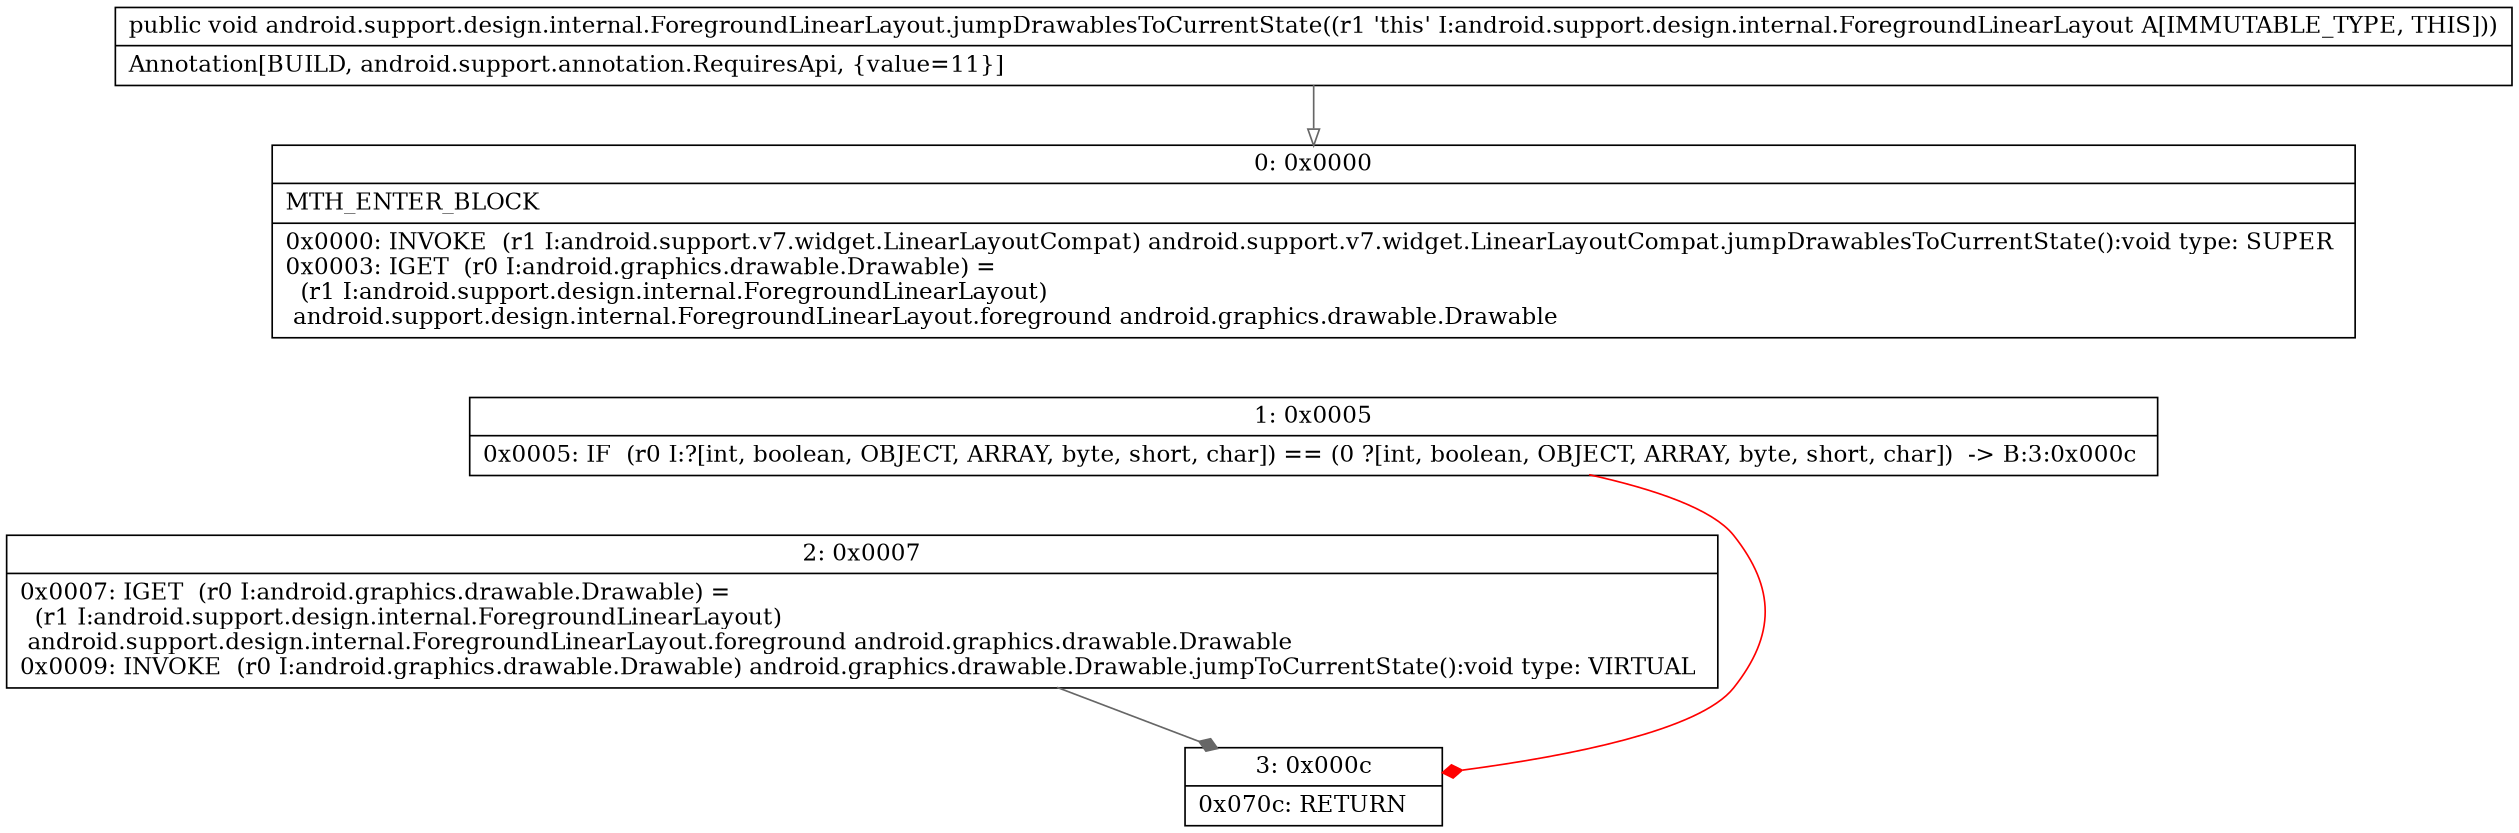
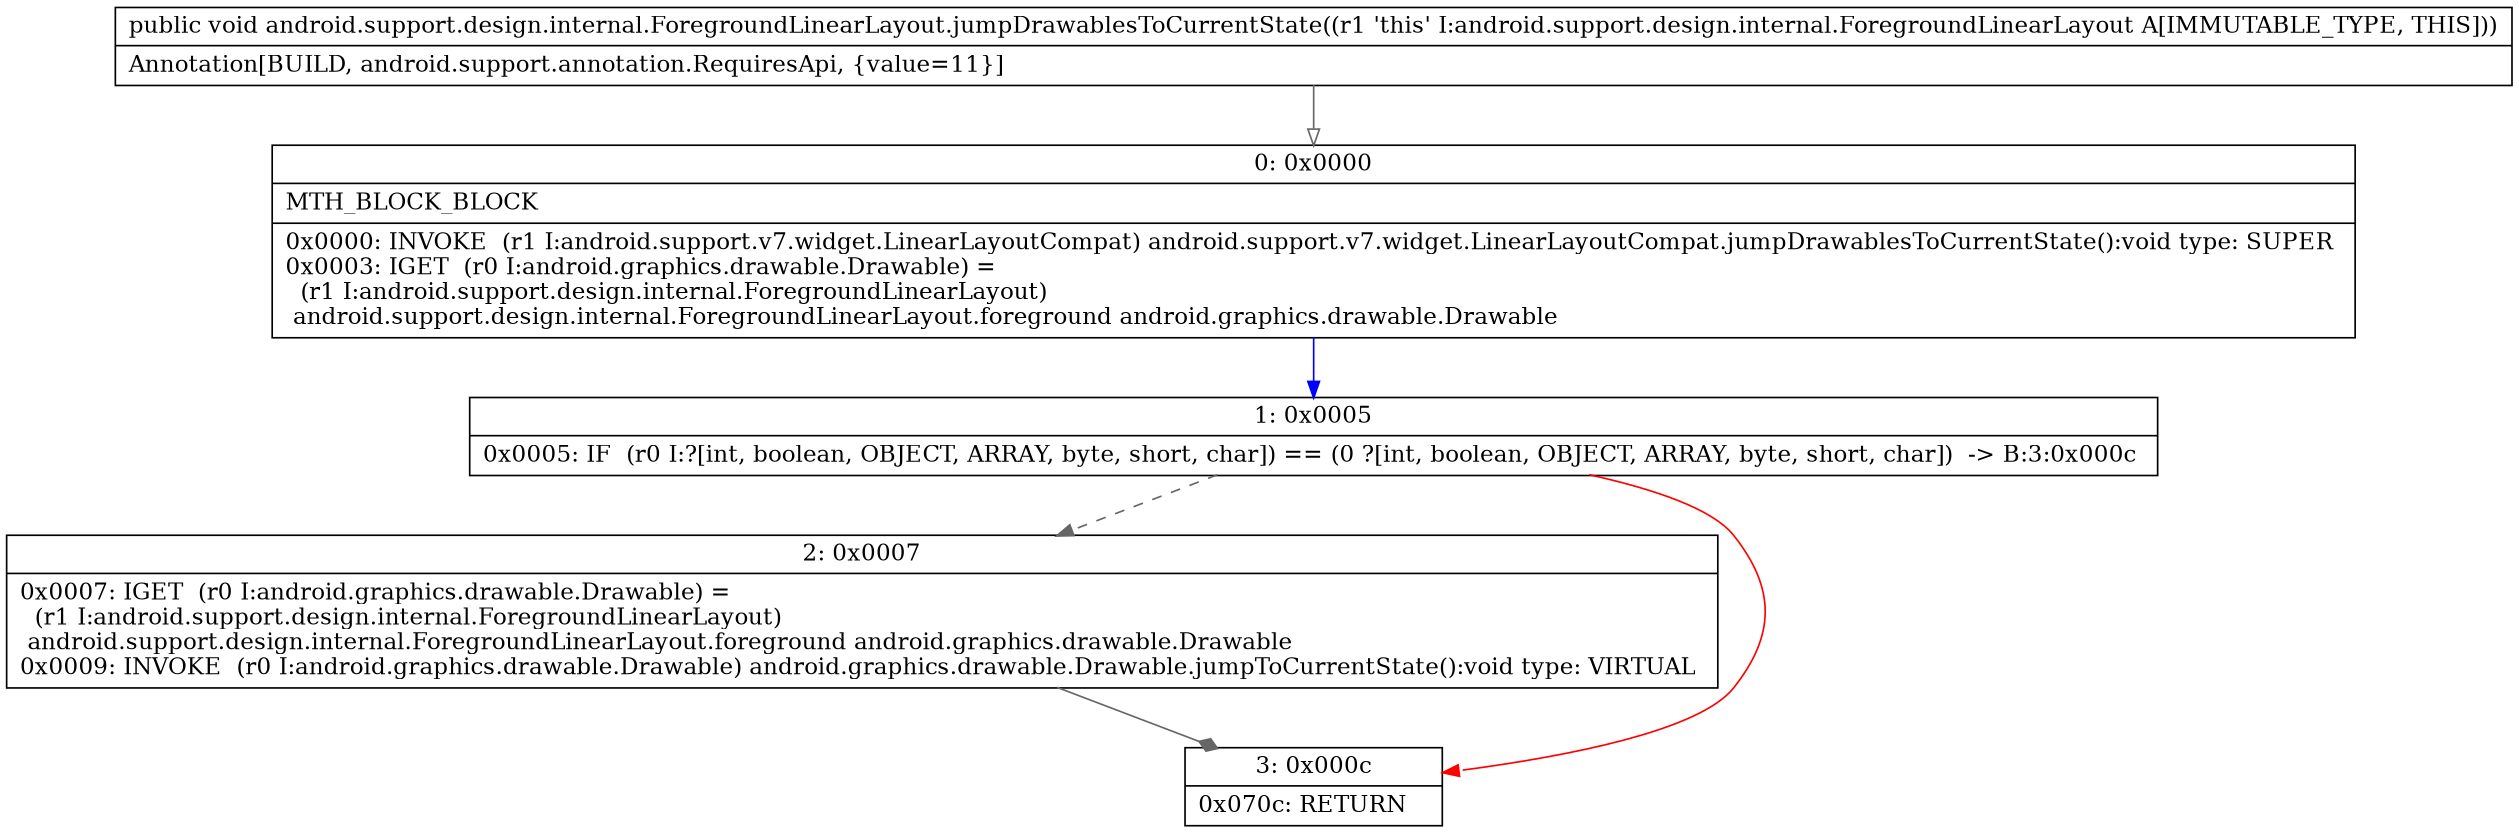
node "0: 0x0000": text "MTH_ENTER_BLOCK" -> "MTH_BLOCK_BLOCK"
edge "0: 0x0000" -> "1: 0x0005": added
edge "1: 0x0005" -> "2: 0x0007": added
edge "1: 0x0005" -> "3: 0x000c": arrowhead diamond -> normal
